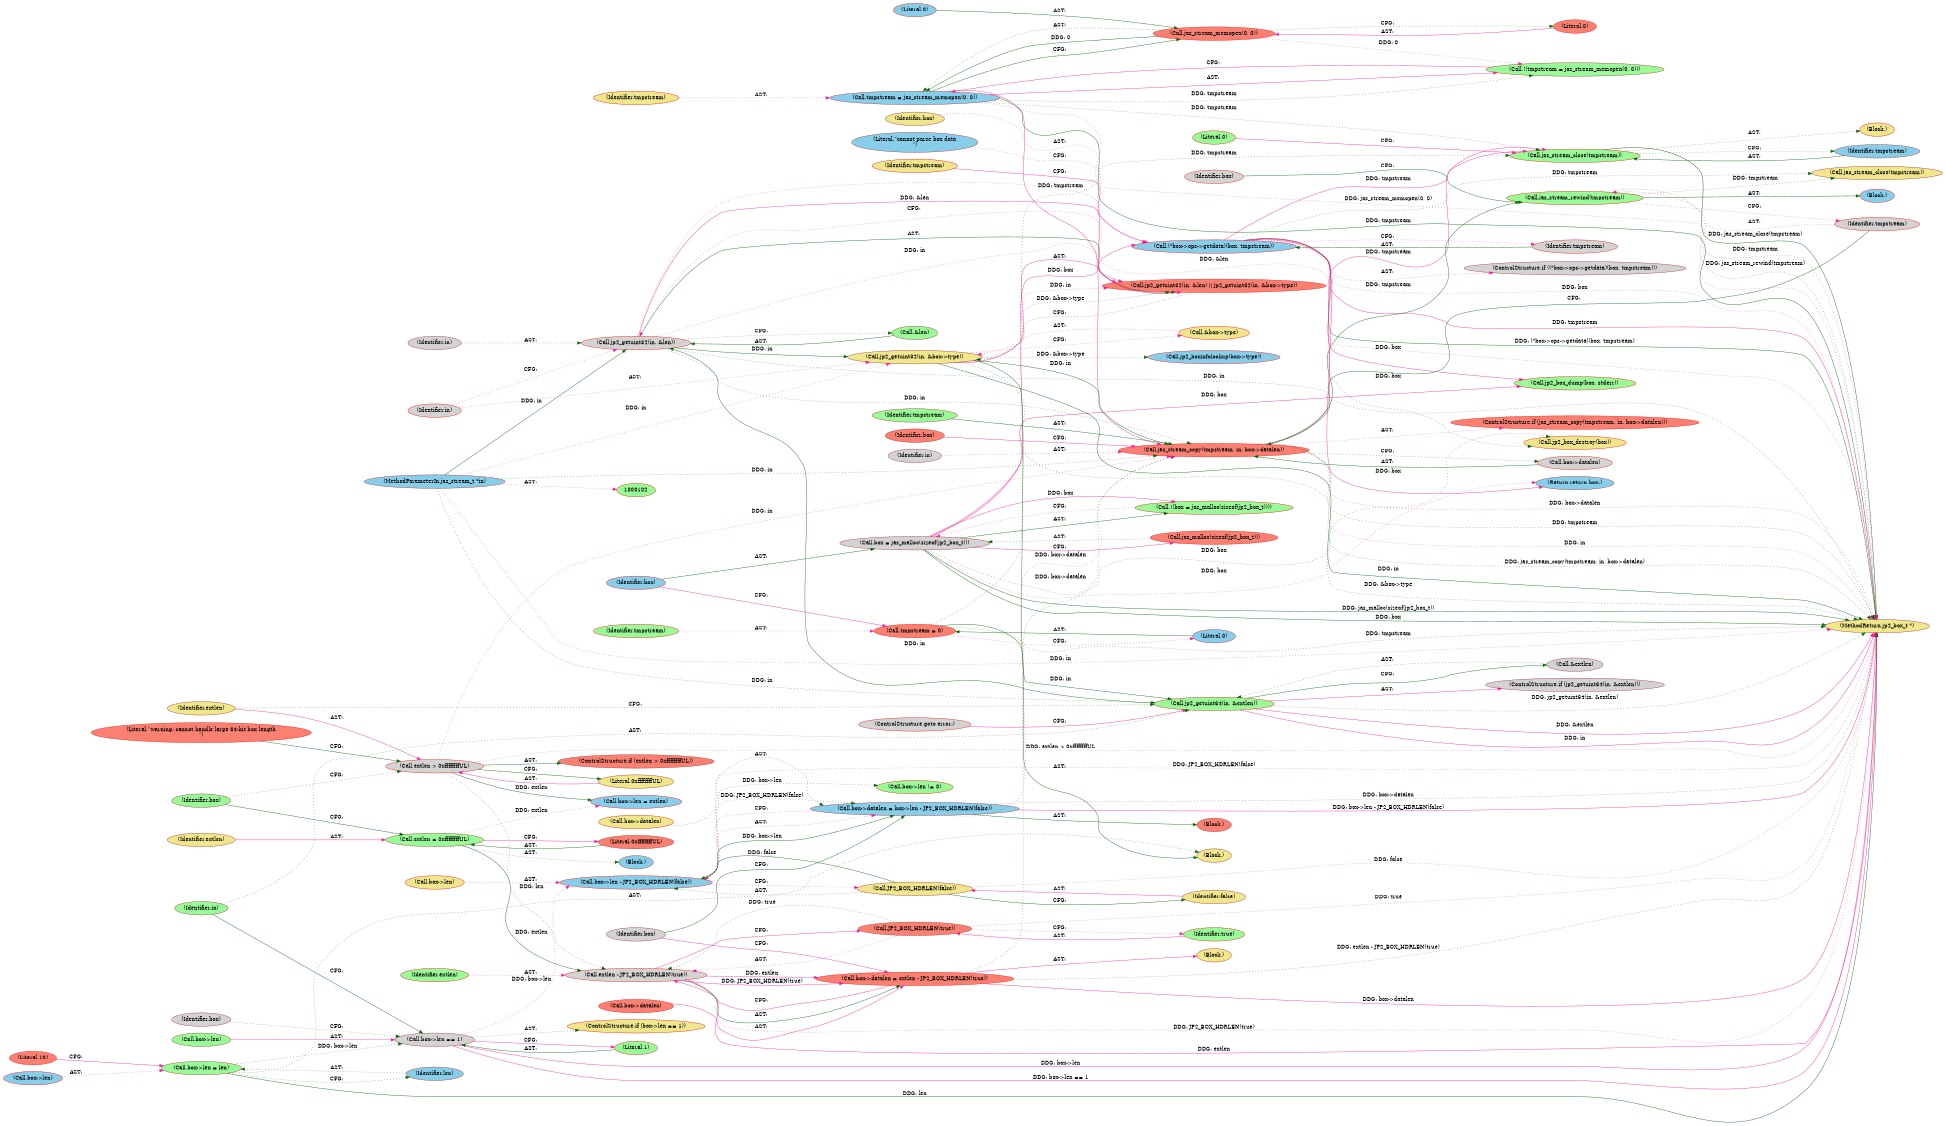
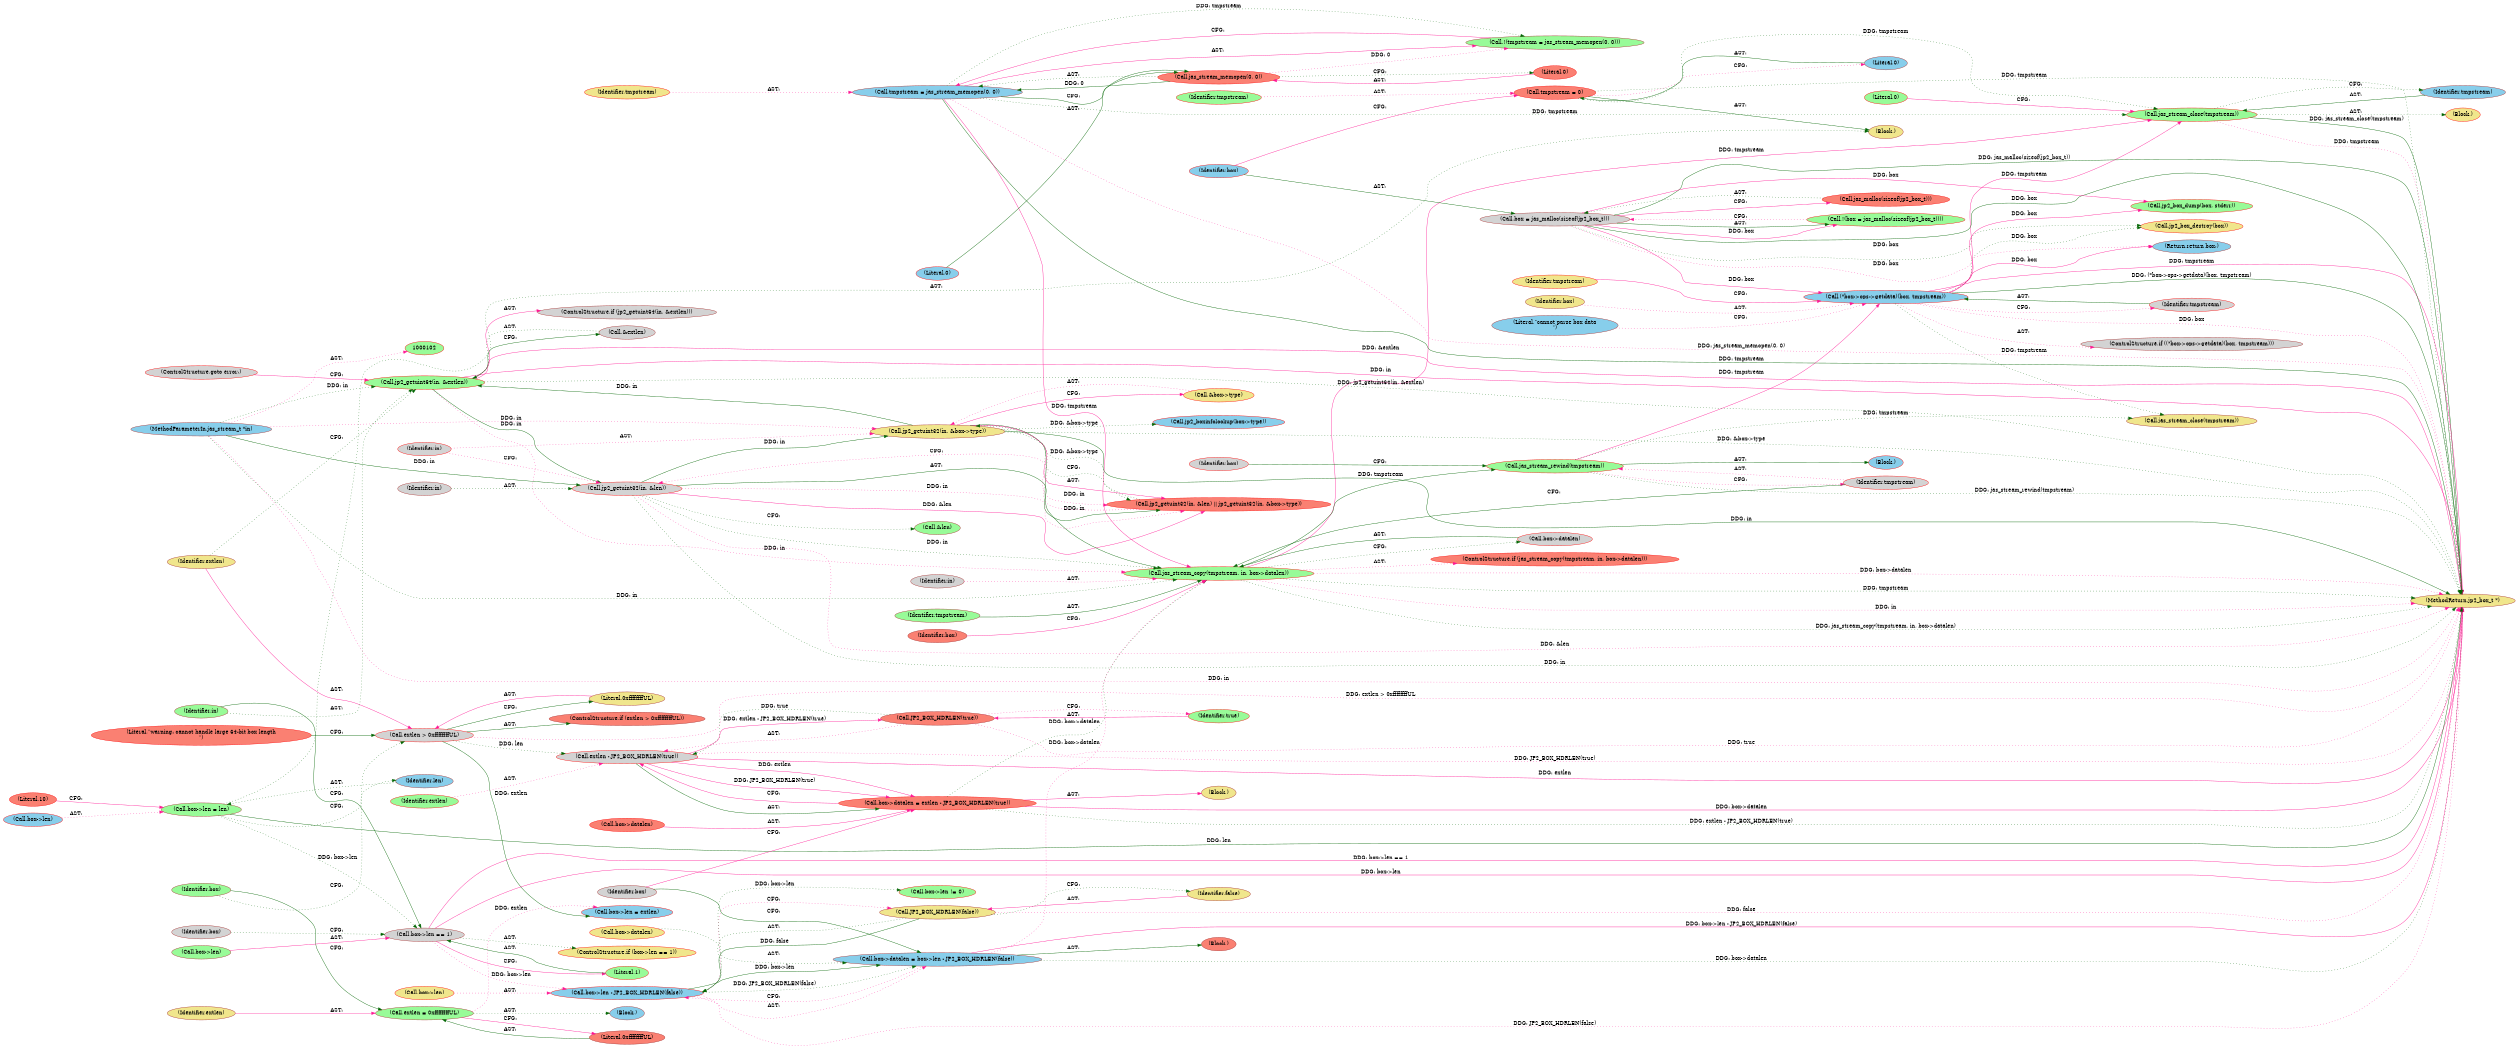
edge "(Call,jp2_getuint32(in, &box->type))" -> "(Call,&box->type)": style dotted -> solid
edge "(Call,&len)" -> "(Call,jp2_getuint32(in, &len))": removed, label "AST:"
edge "(Call,jas_stream_rewind(tmpstream))" -> "(Call,(*box->ops->getdata)(box, tmpstream))": added, label "DDG: tmpstream"
node "(Call,jas_stream_copy(tmpstream, in, box->datalen))": fillcolor salmon -> palegreen
edge "(Call,extlen > 0xffffffffUL)" -> "(Call,jas_stream_copy(tmpstream, in, box->datalen))": now "(Call,jp2_getuint64(in, &extlen))" -> "(Call,jas_stream_copy(tmpstream, in, box->datalen))"
edge "(Call,JP2_BOX_HDRLEN(false))" -> "(Identifier,false)": style solid -> dotted
edge "(Call,extlen = 0xffffffffUL)" -> "(Call,extlen - JP2_BOX_HDRLEN(true))": removed, label "DDG: extlen"
edge "(Call,extlen - JP2_BOX_HDRLEN(true))" -> "(Call,JP2_BOX_HDRLEN(true))": label "CFG: " -> "DDG: extlen - JP2_BOX_HDRLEN(true)"
